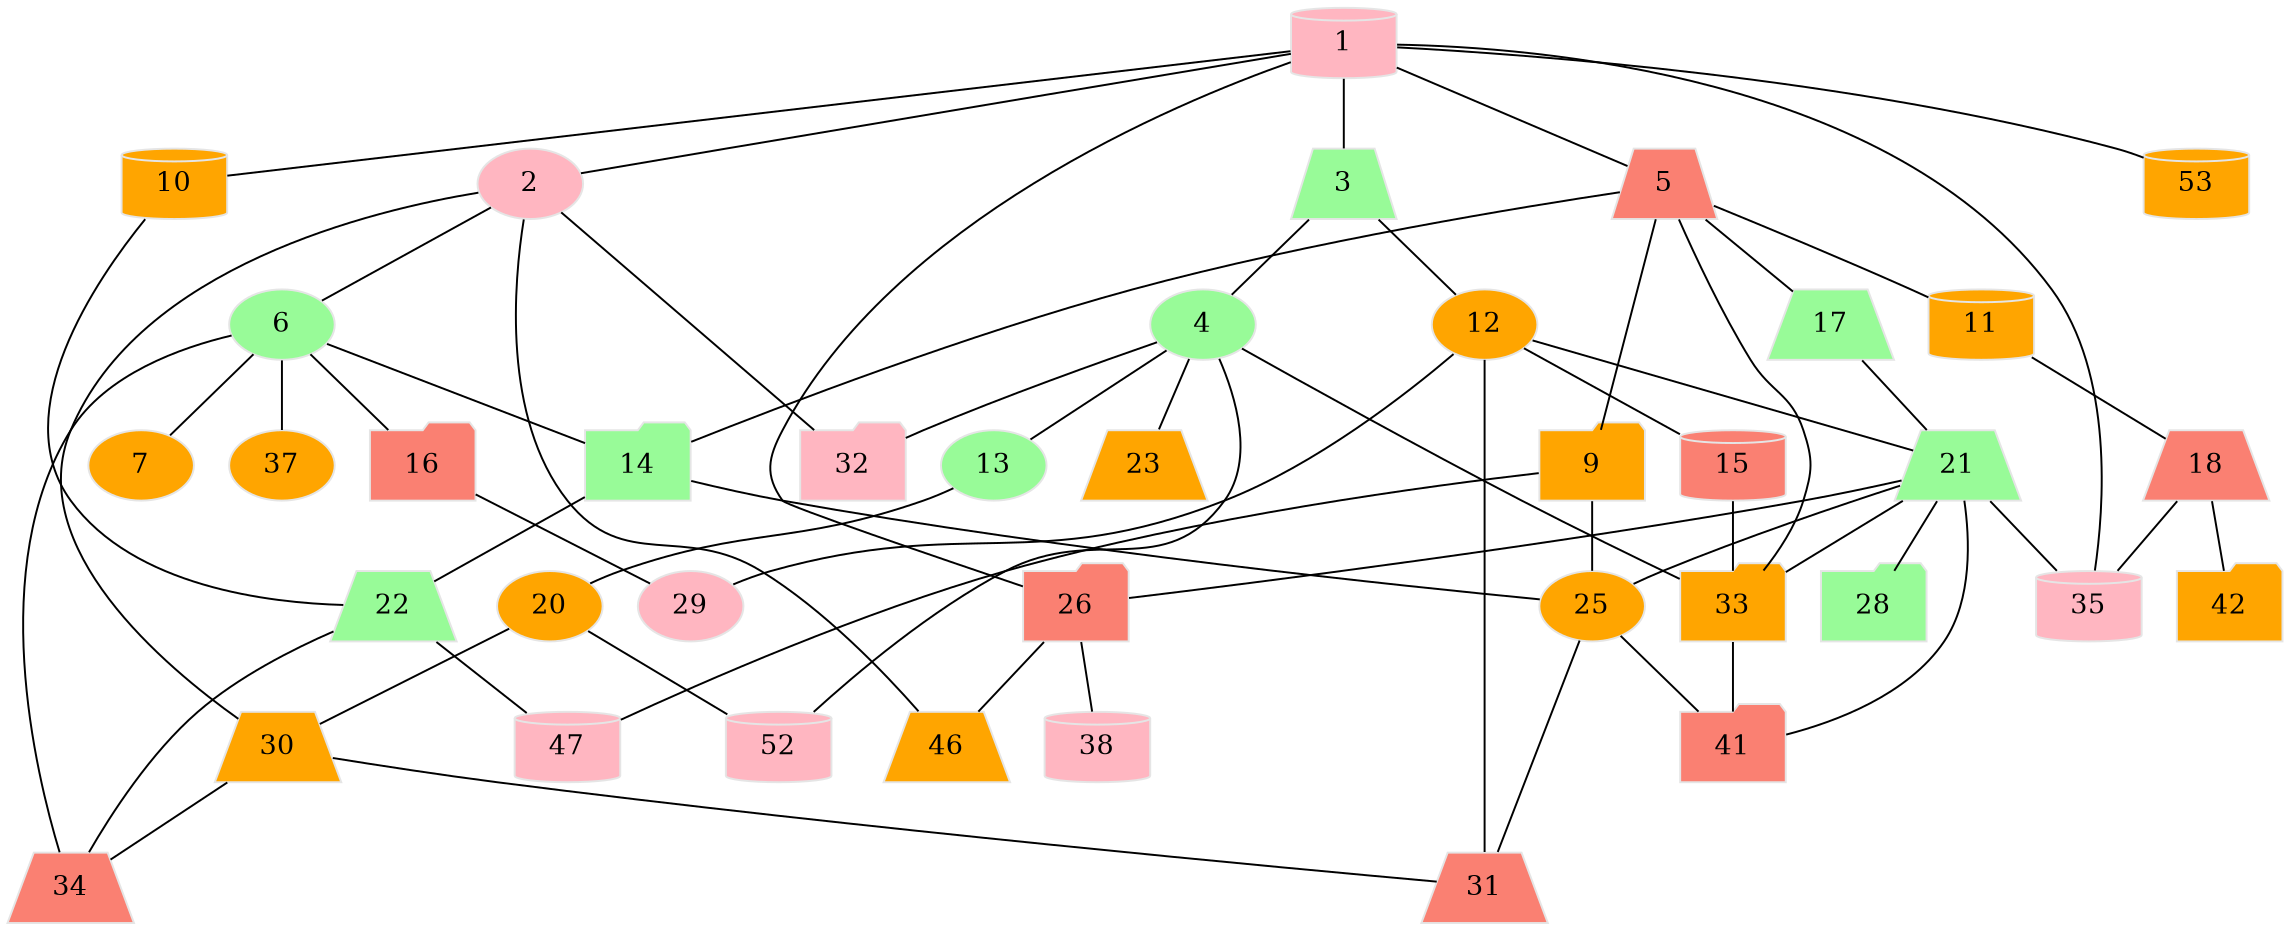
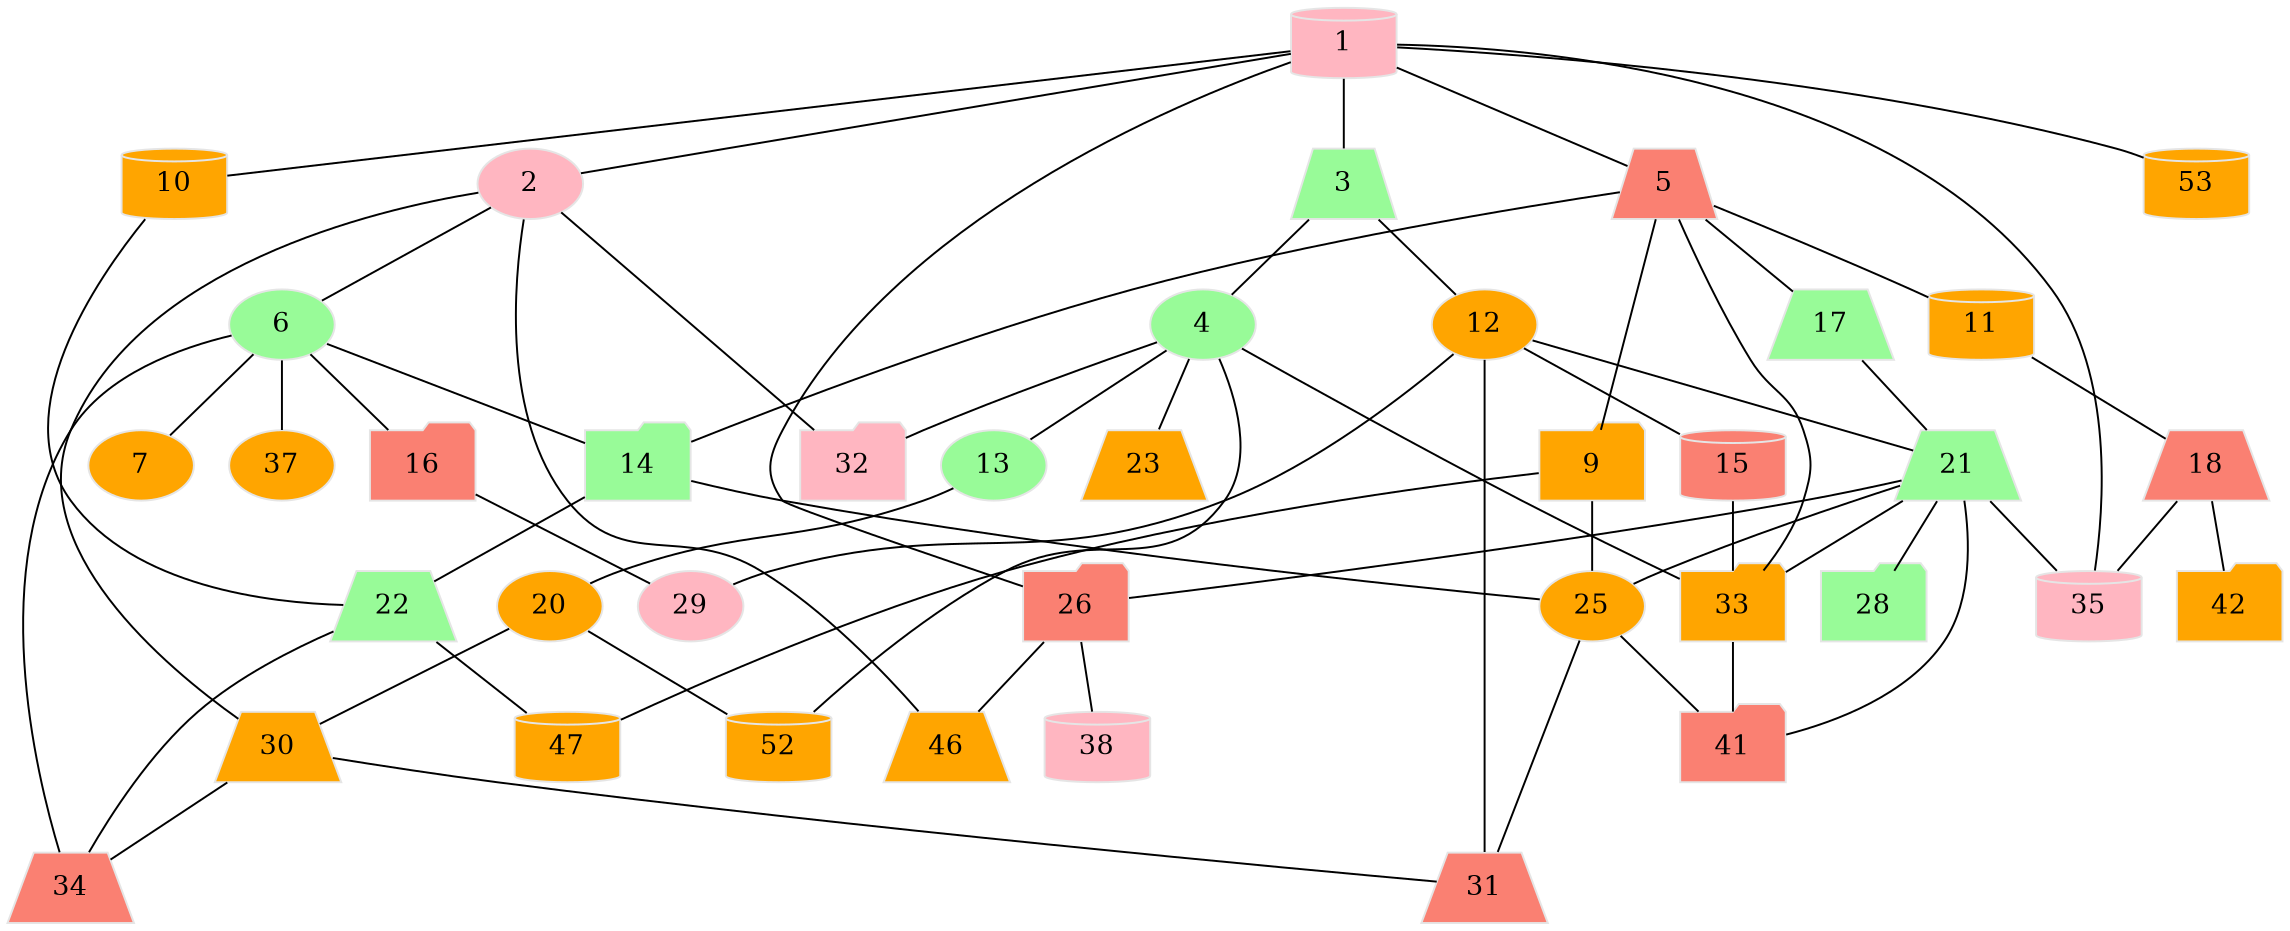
node "47": fillcolor lightpink -> orange
node "52": fillcolor lightpink -> orange
